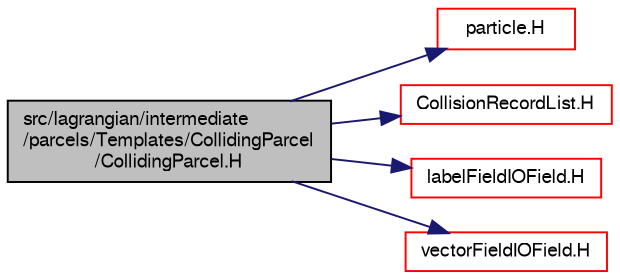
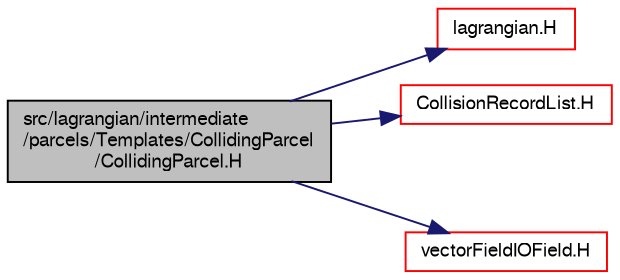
node "particle.H": label "particle.H" -> "lagrangian.H"
node "labelFieldIOField.H": removed
